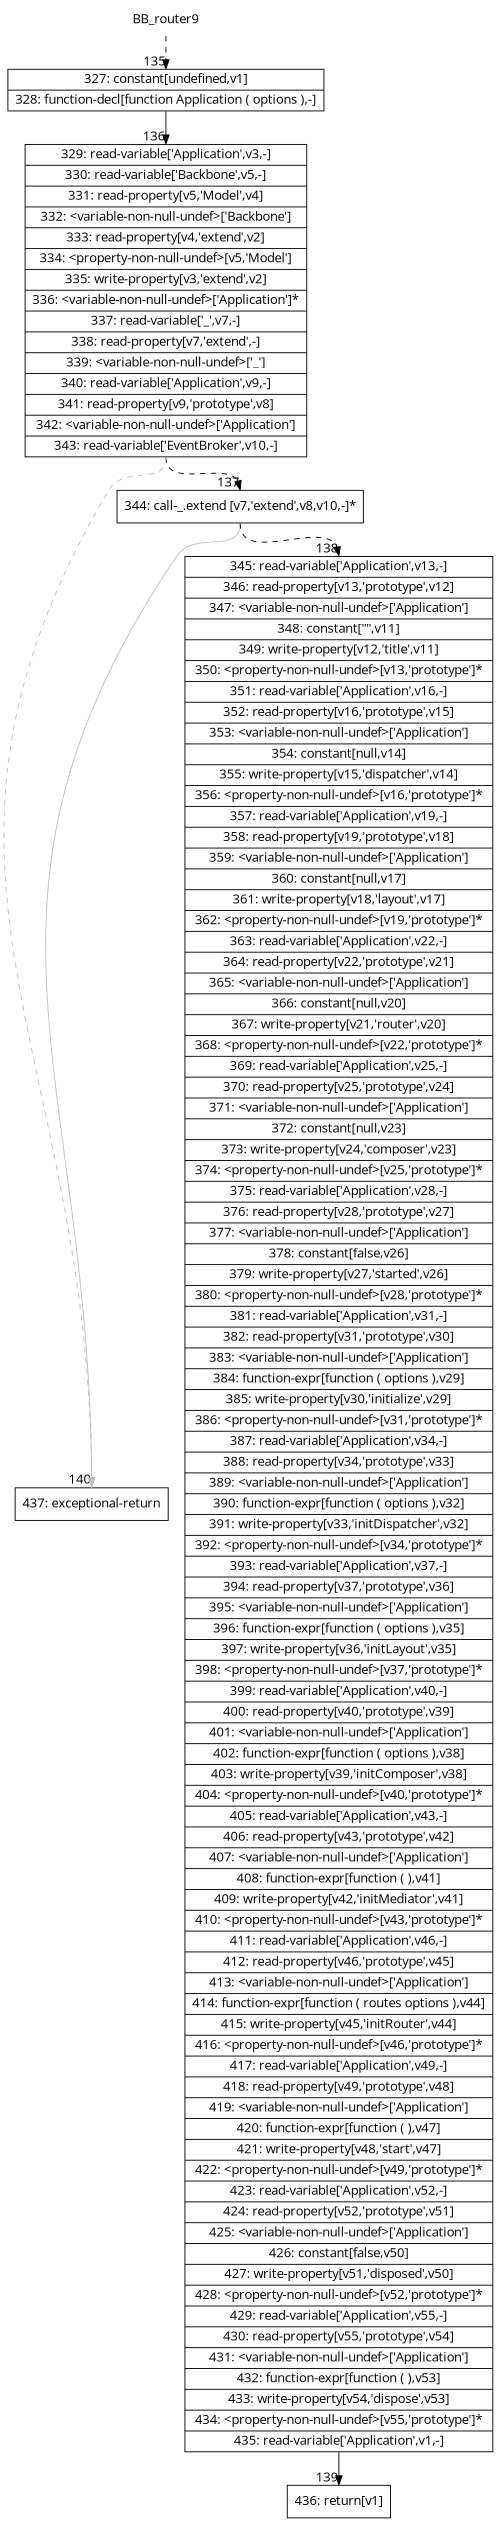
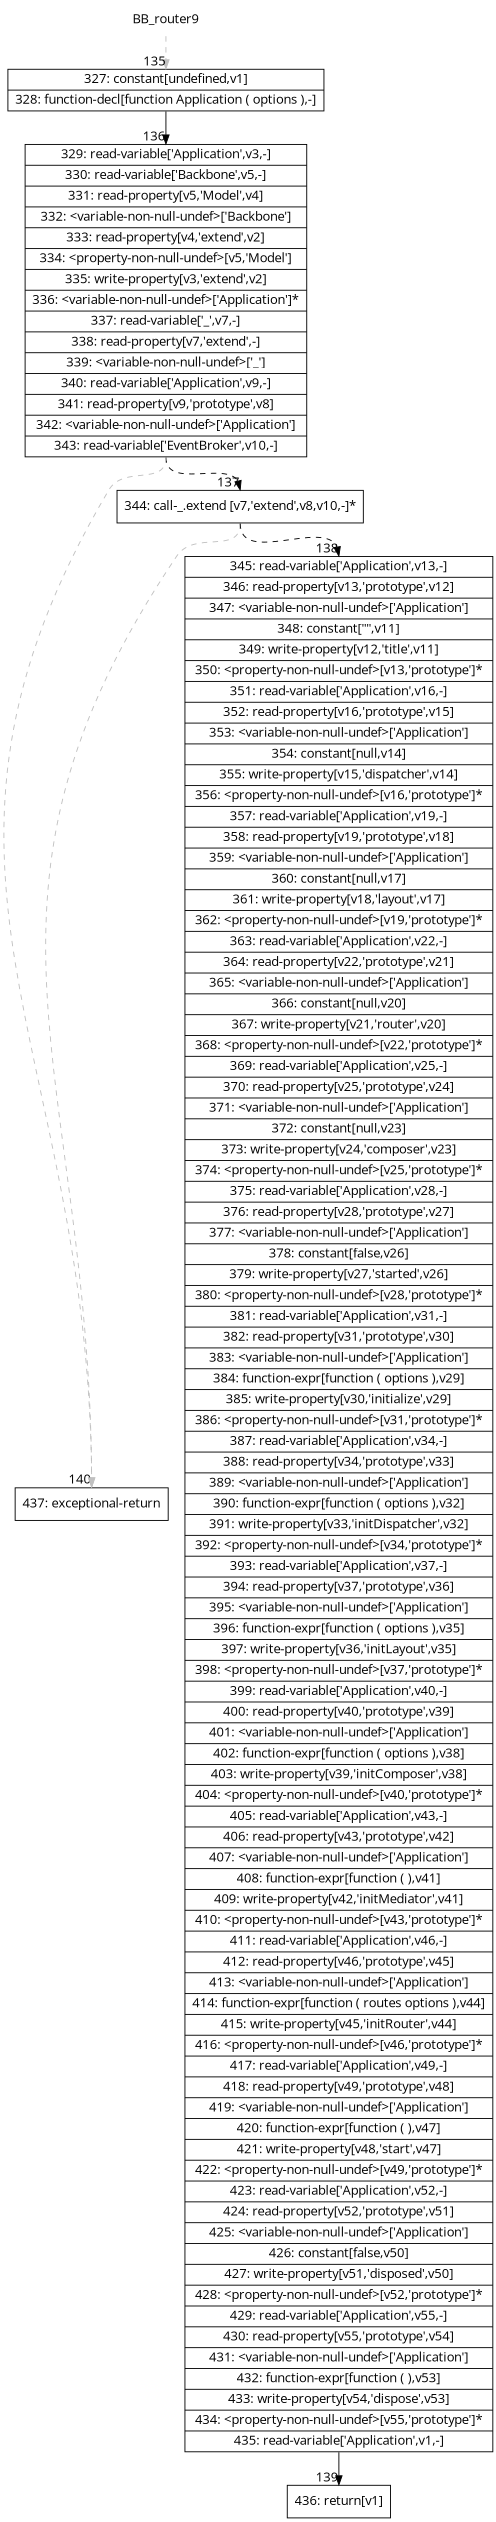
edge "BB_router9" -> "327: constant[undefined,v1]": color black -> gray
edge "344: call-_.extend [v7,'extend',v8,v10,-]*" -> "437: exceptional-return": style solid -> dashed
